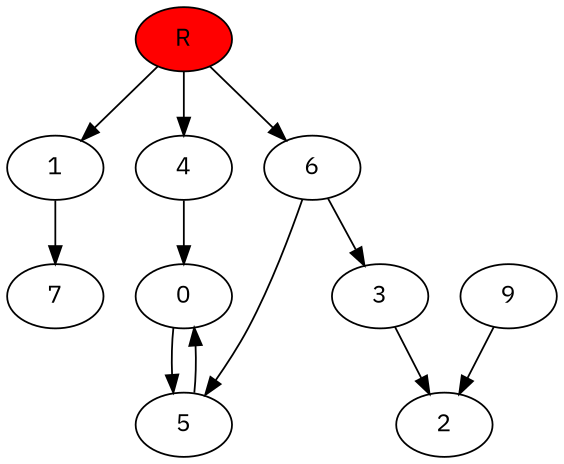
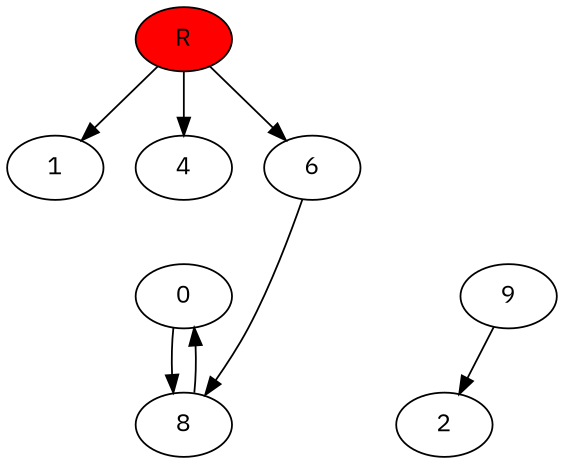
edge "4" -> "0": removed
node "7": removed
node "3": removed
node "5": label "5" -> "8"
